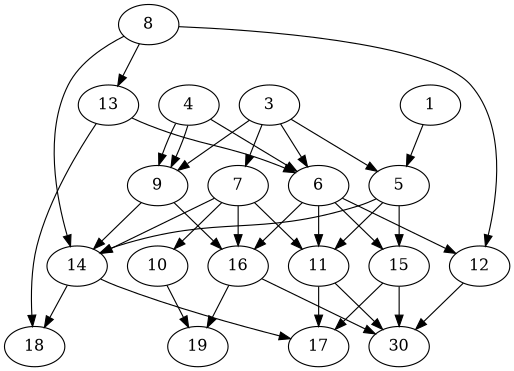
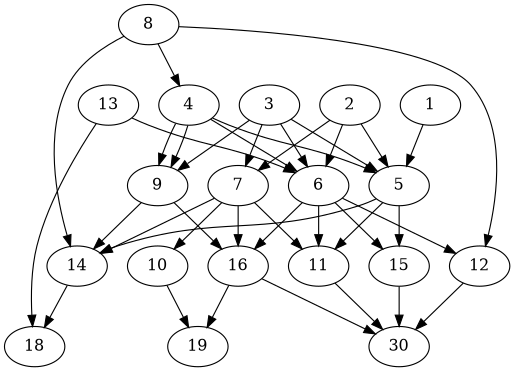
edge "8" -> "13": now "8" -> "4"
node "2": added
edge "4" -> "5": added
node "17": removed
